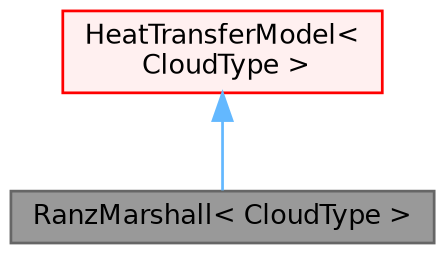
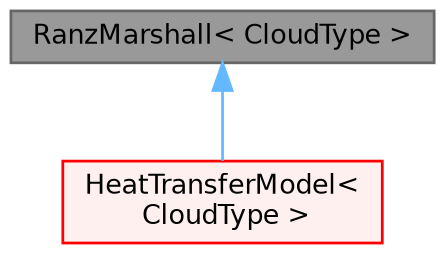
edge "RanzMarshall< CloudType >" -> "HeatTransferModel< CloudType >": reversed
